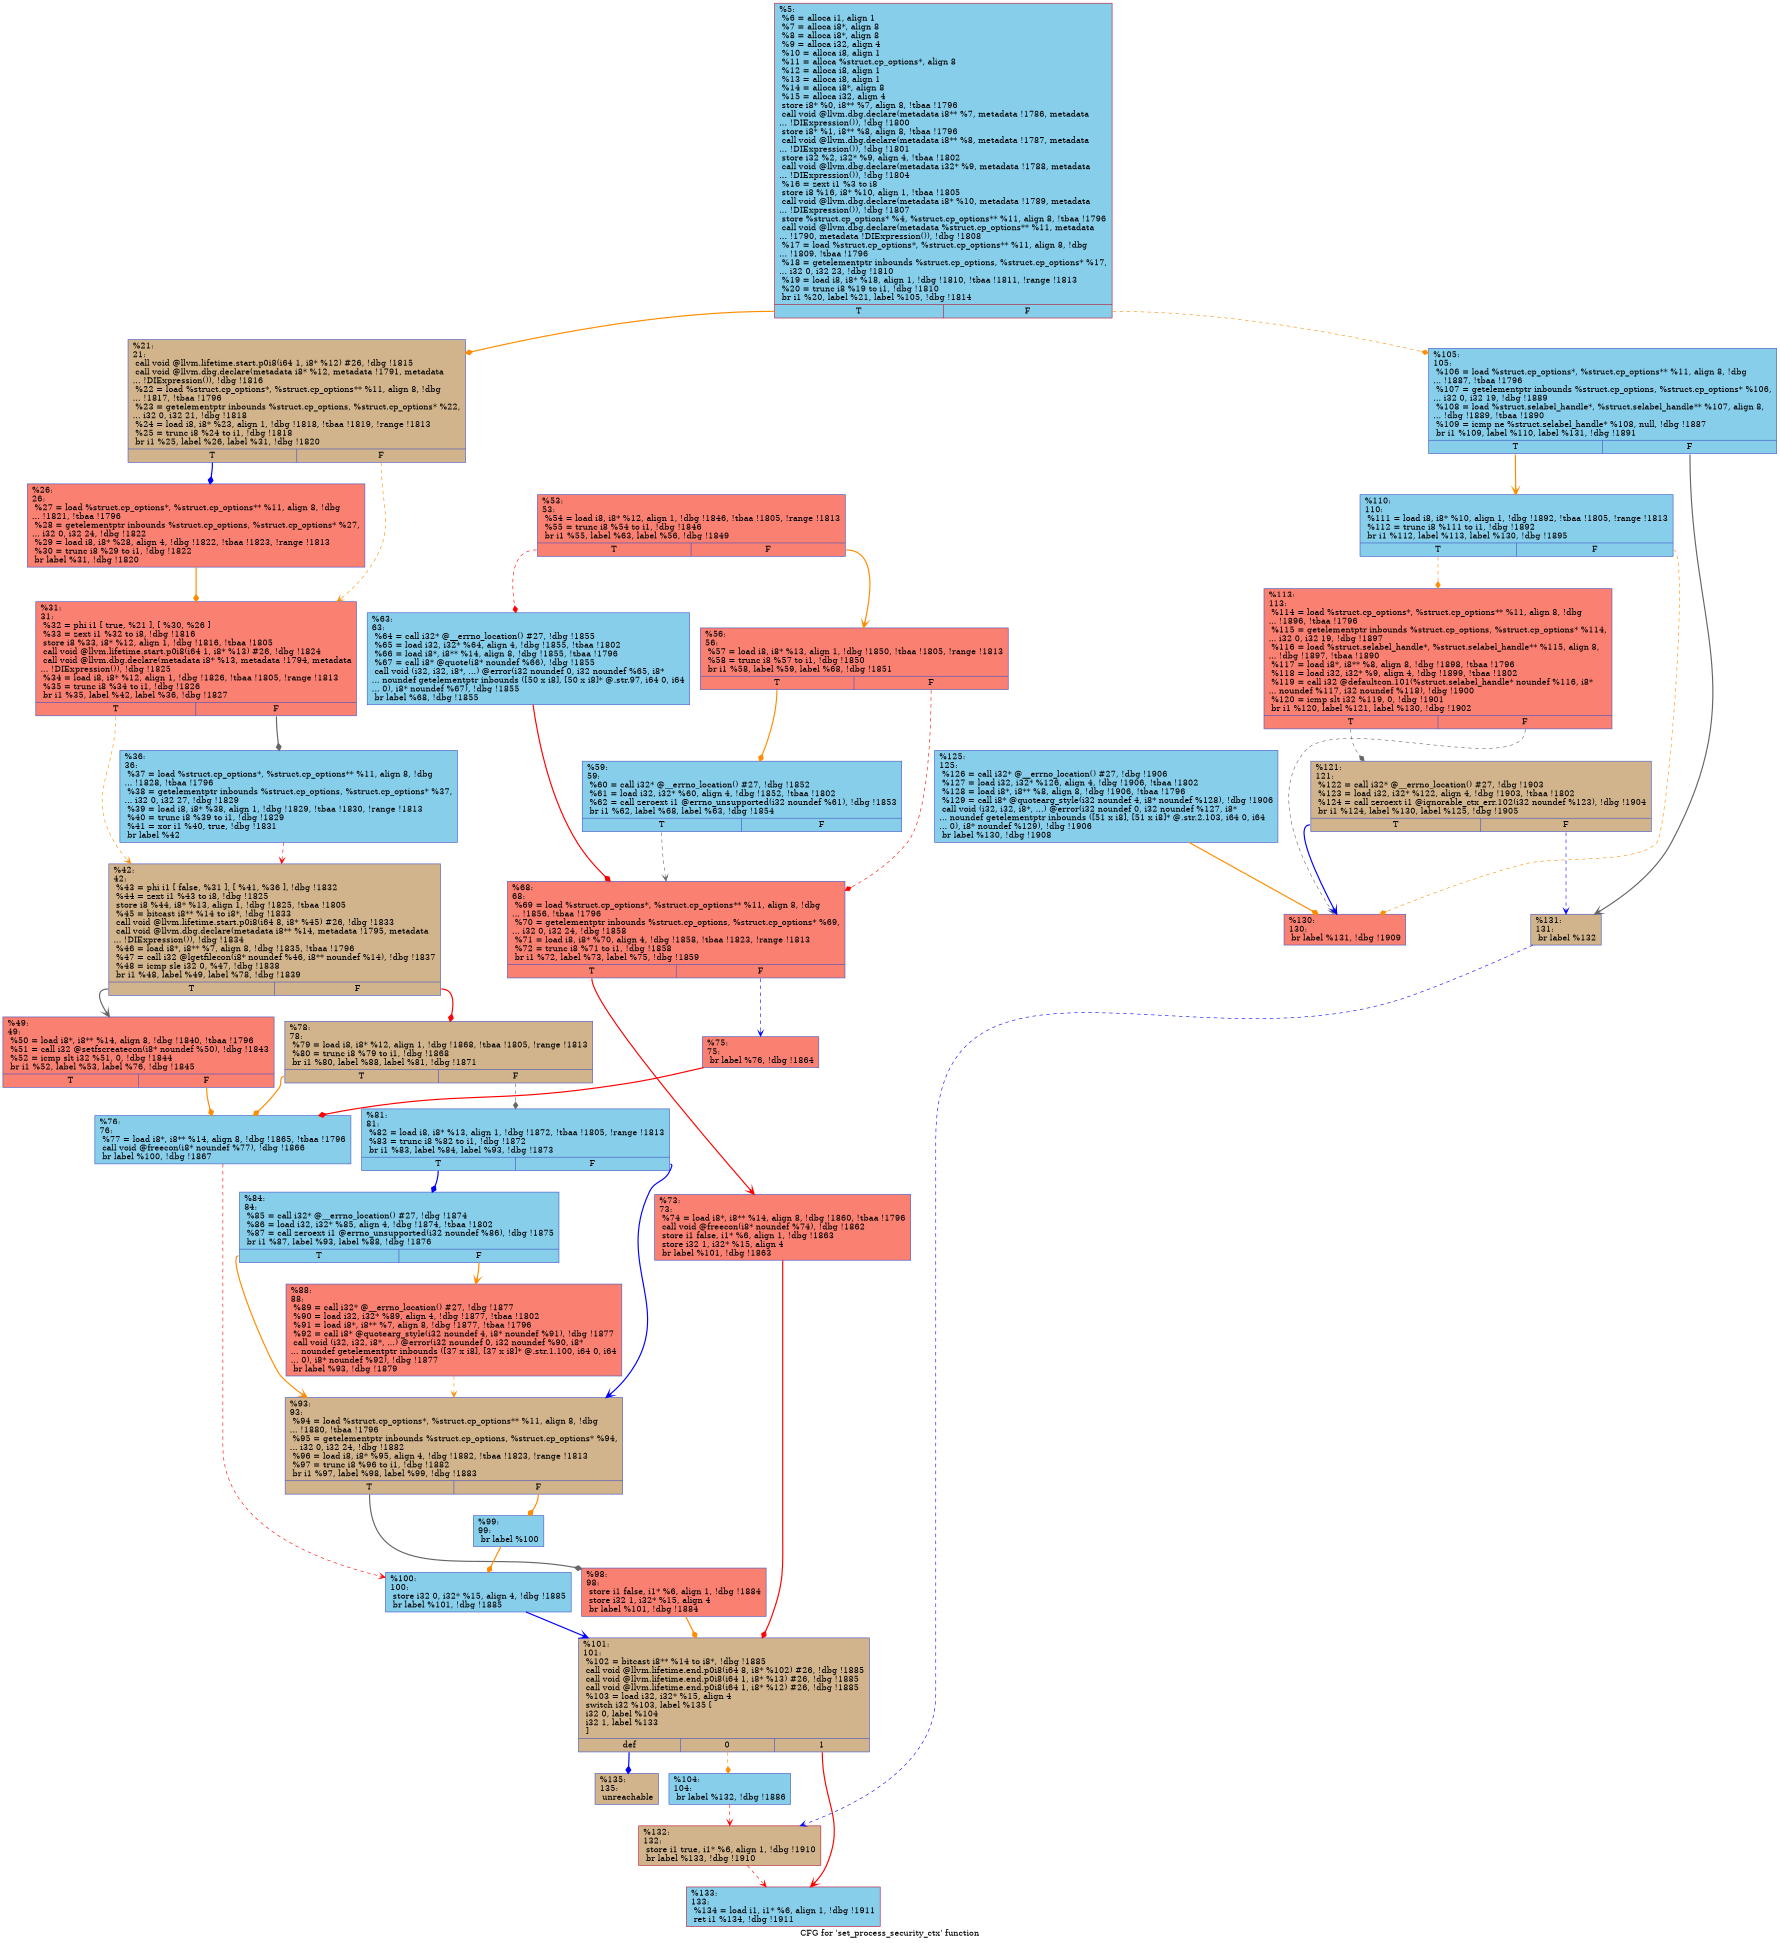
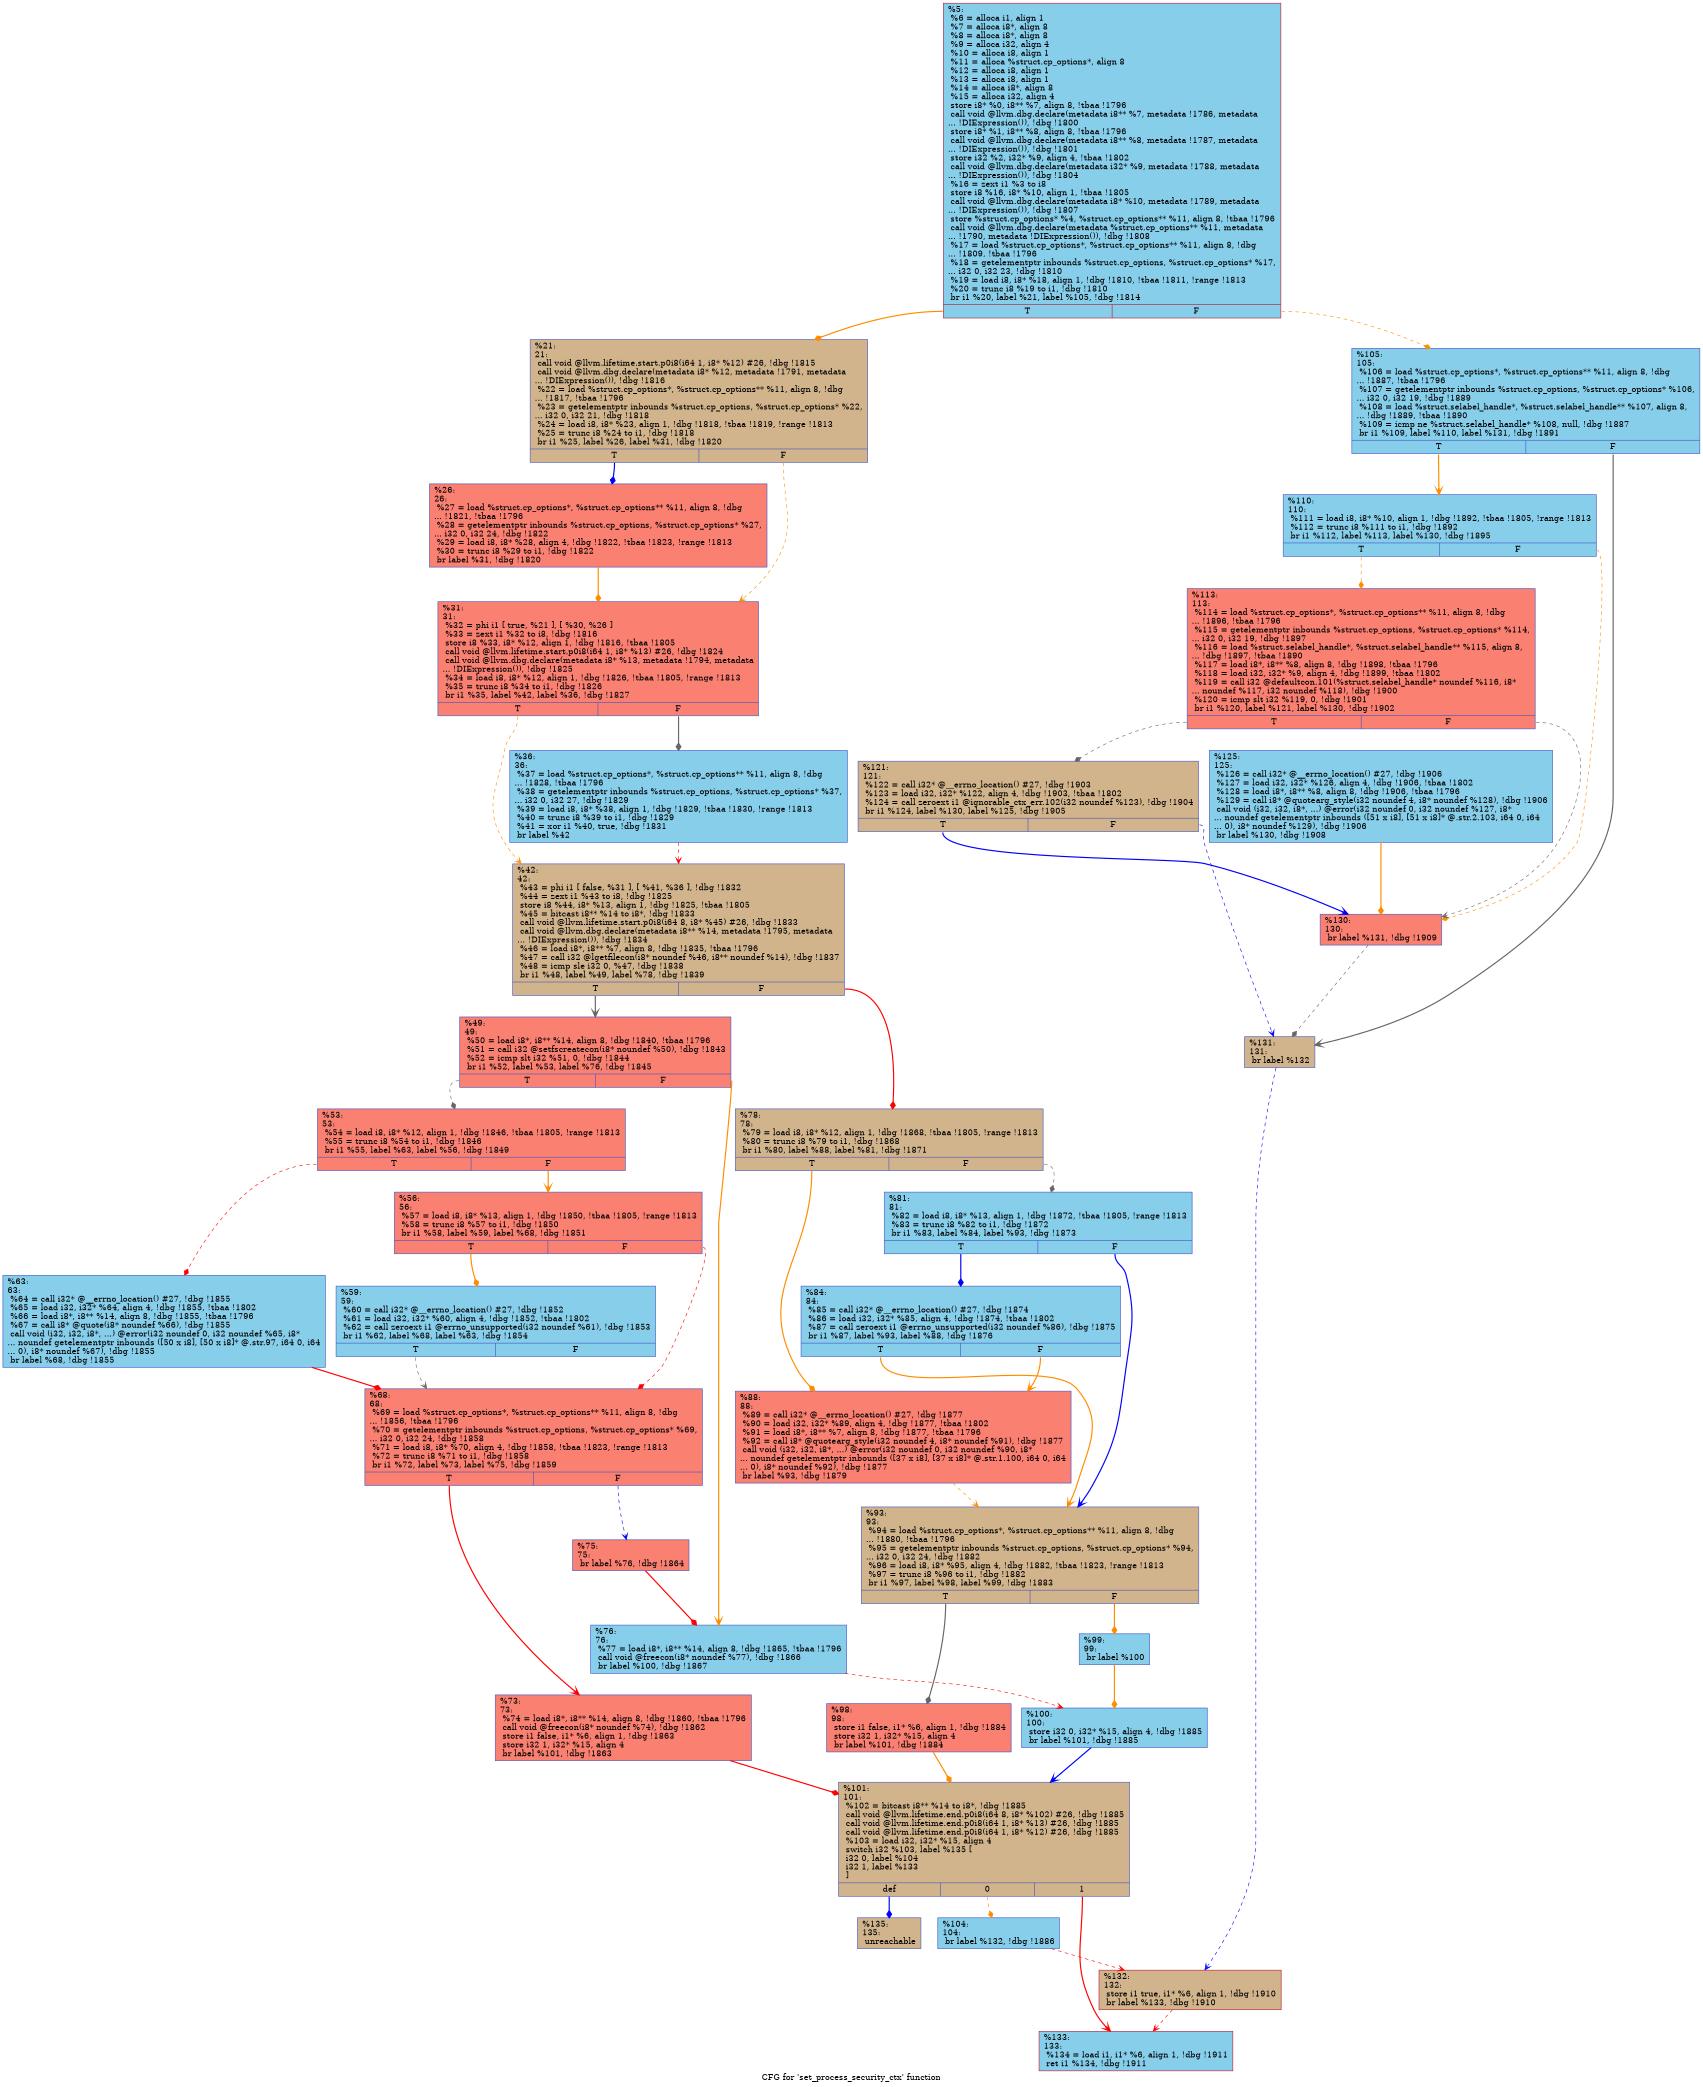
edge "%130:" -> "%131:": added
edge "%49:" -> "%53:": added
edge "%78:" -> "%76:": now "%78:" -> "%88:"
edge "%49:" -> "%76:": arrowhead diamond -> vee
